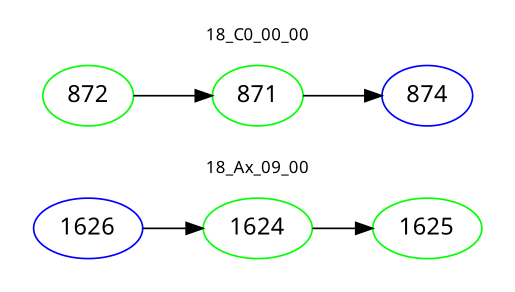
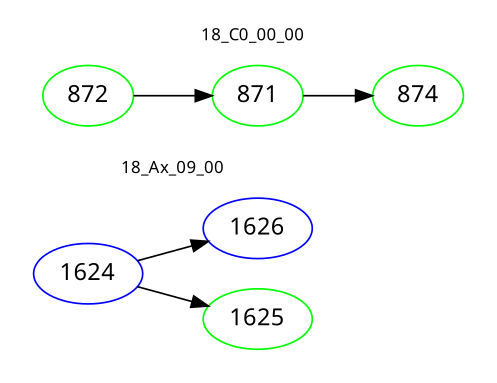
node "874": color blue -> green
edge "1626" -> "1624": reversed
node "1624": color green -> blue
